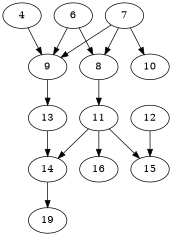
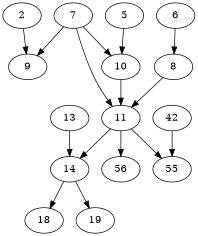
node "4": label "4" -> "2"
node "5": added
edge "6" -> "9": removed
edge "7" -> "8": now "7" -> "11"
edge "9" -> "13": removed
edge "10" -> "11": added
node "12": label "12" -> "42"
node "16": label "16" -> "56"
node "15": label "15" -> "55"
node "18": added
